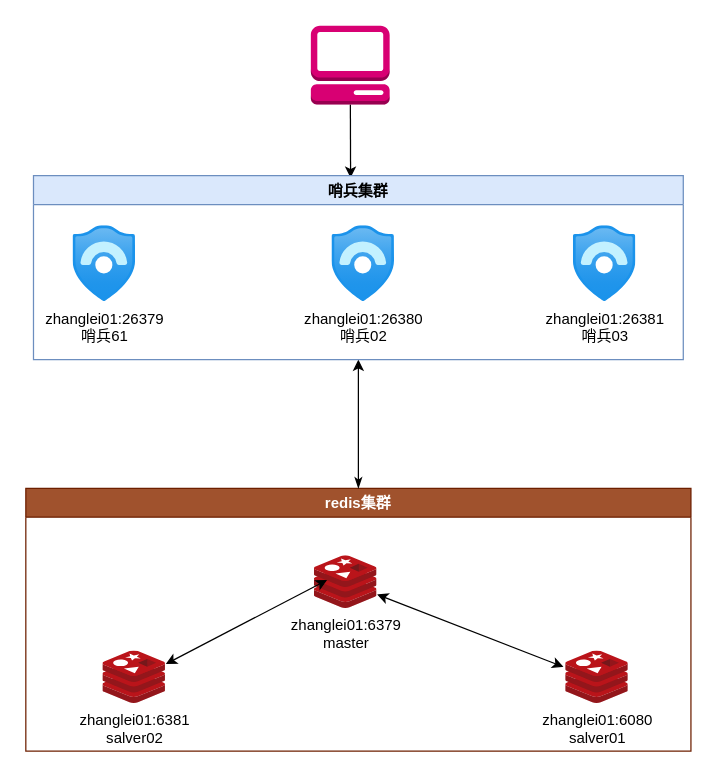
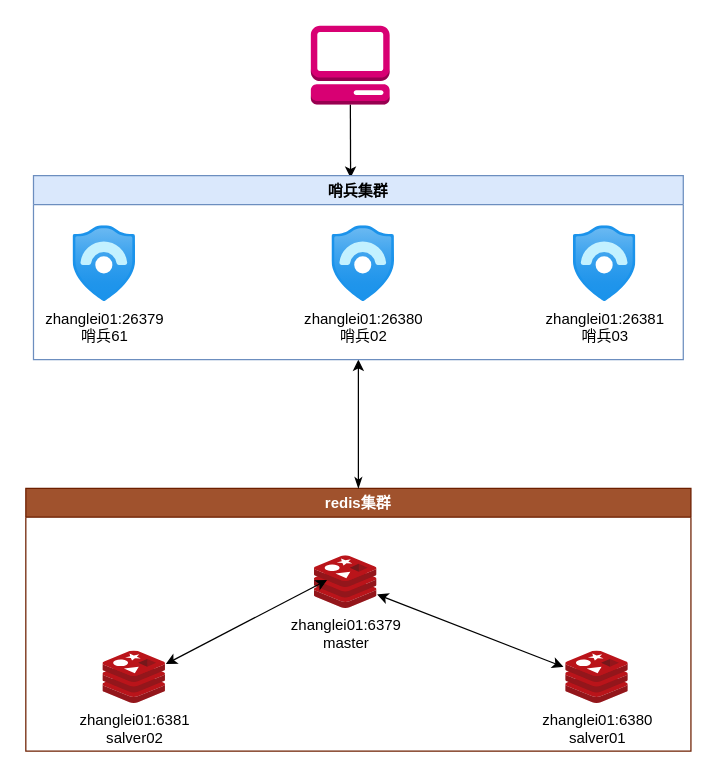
node "zhanglei01:6080 salver01": label "zhanglei01:6080 salver01" -> "zhanglei01:6380 salver01"
